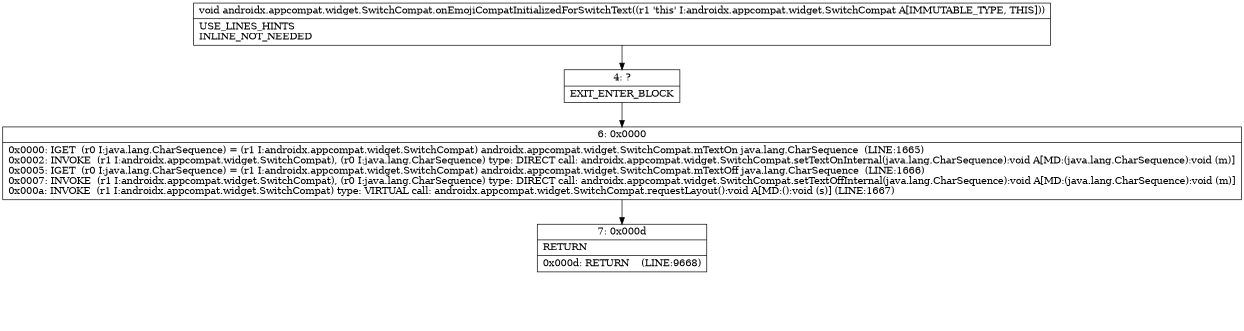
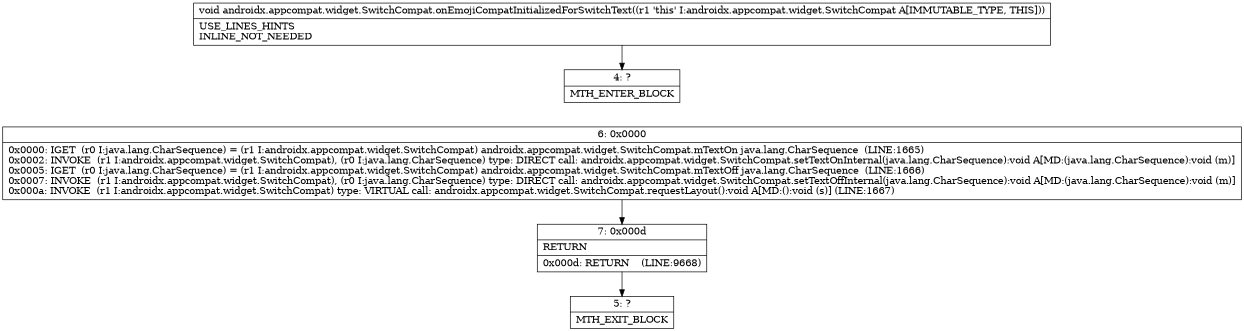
node "4: ?": text "EXIT_ENTER_BLOCK" -> "MTH_ENTER_BLOCK"
edge "4: ?" -> "6: 0x0000": removed
node "5: ?": added
